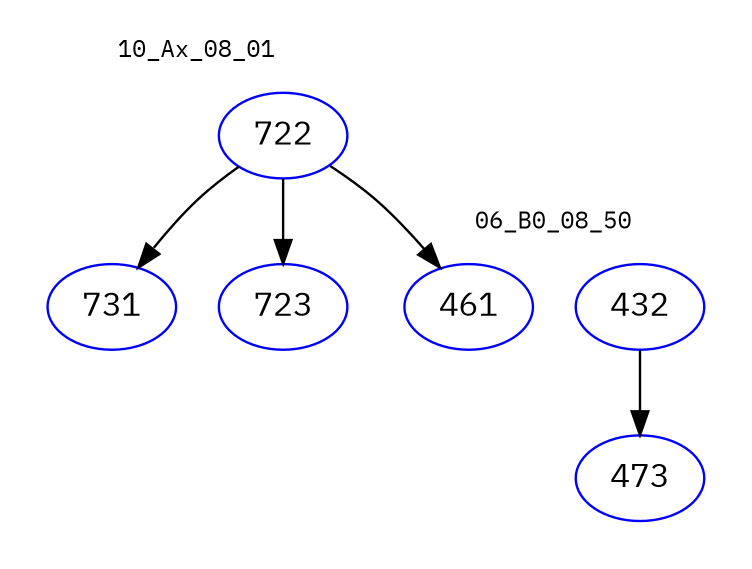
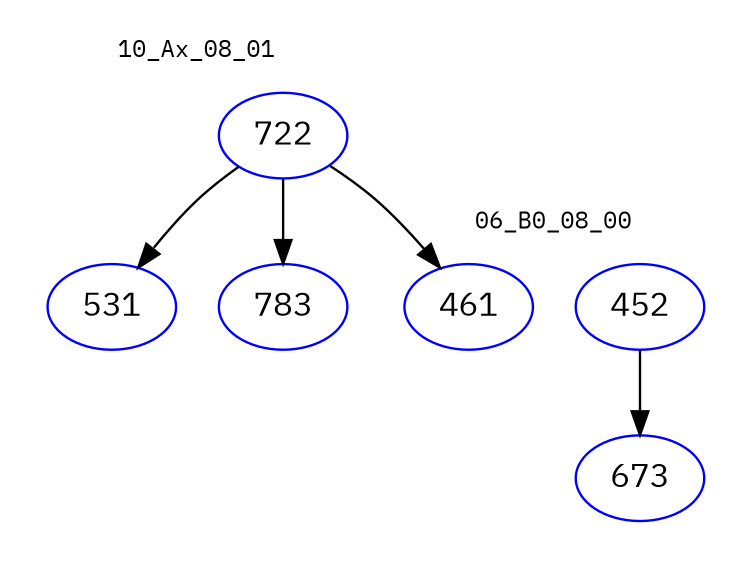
cluster "06_B0_08_50": label "06_B0_08_50" -> "06_B0_08_00"
node "731": label "731" -> "531"
node "723": label "723" -> "783"
node "432": label "432" -> "452"
node "473": label "473" -> "673"
